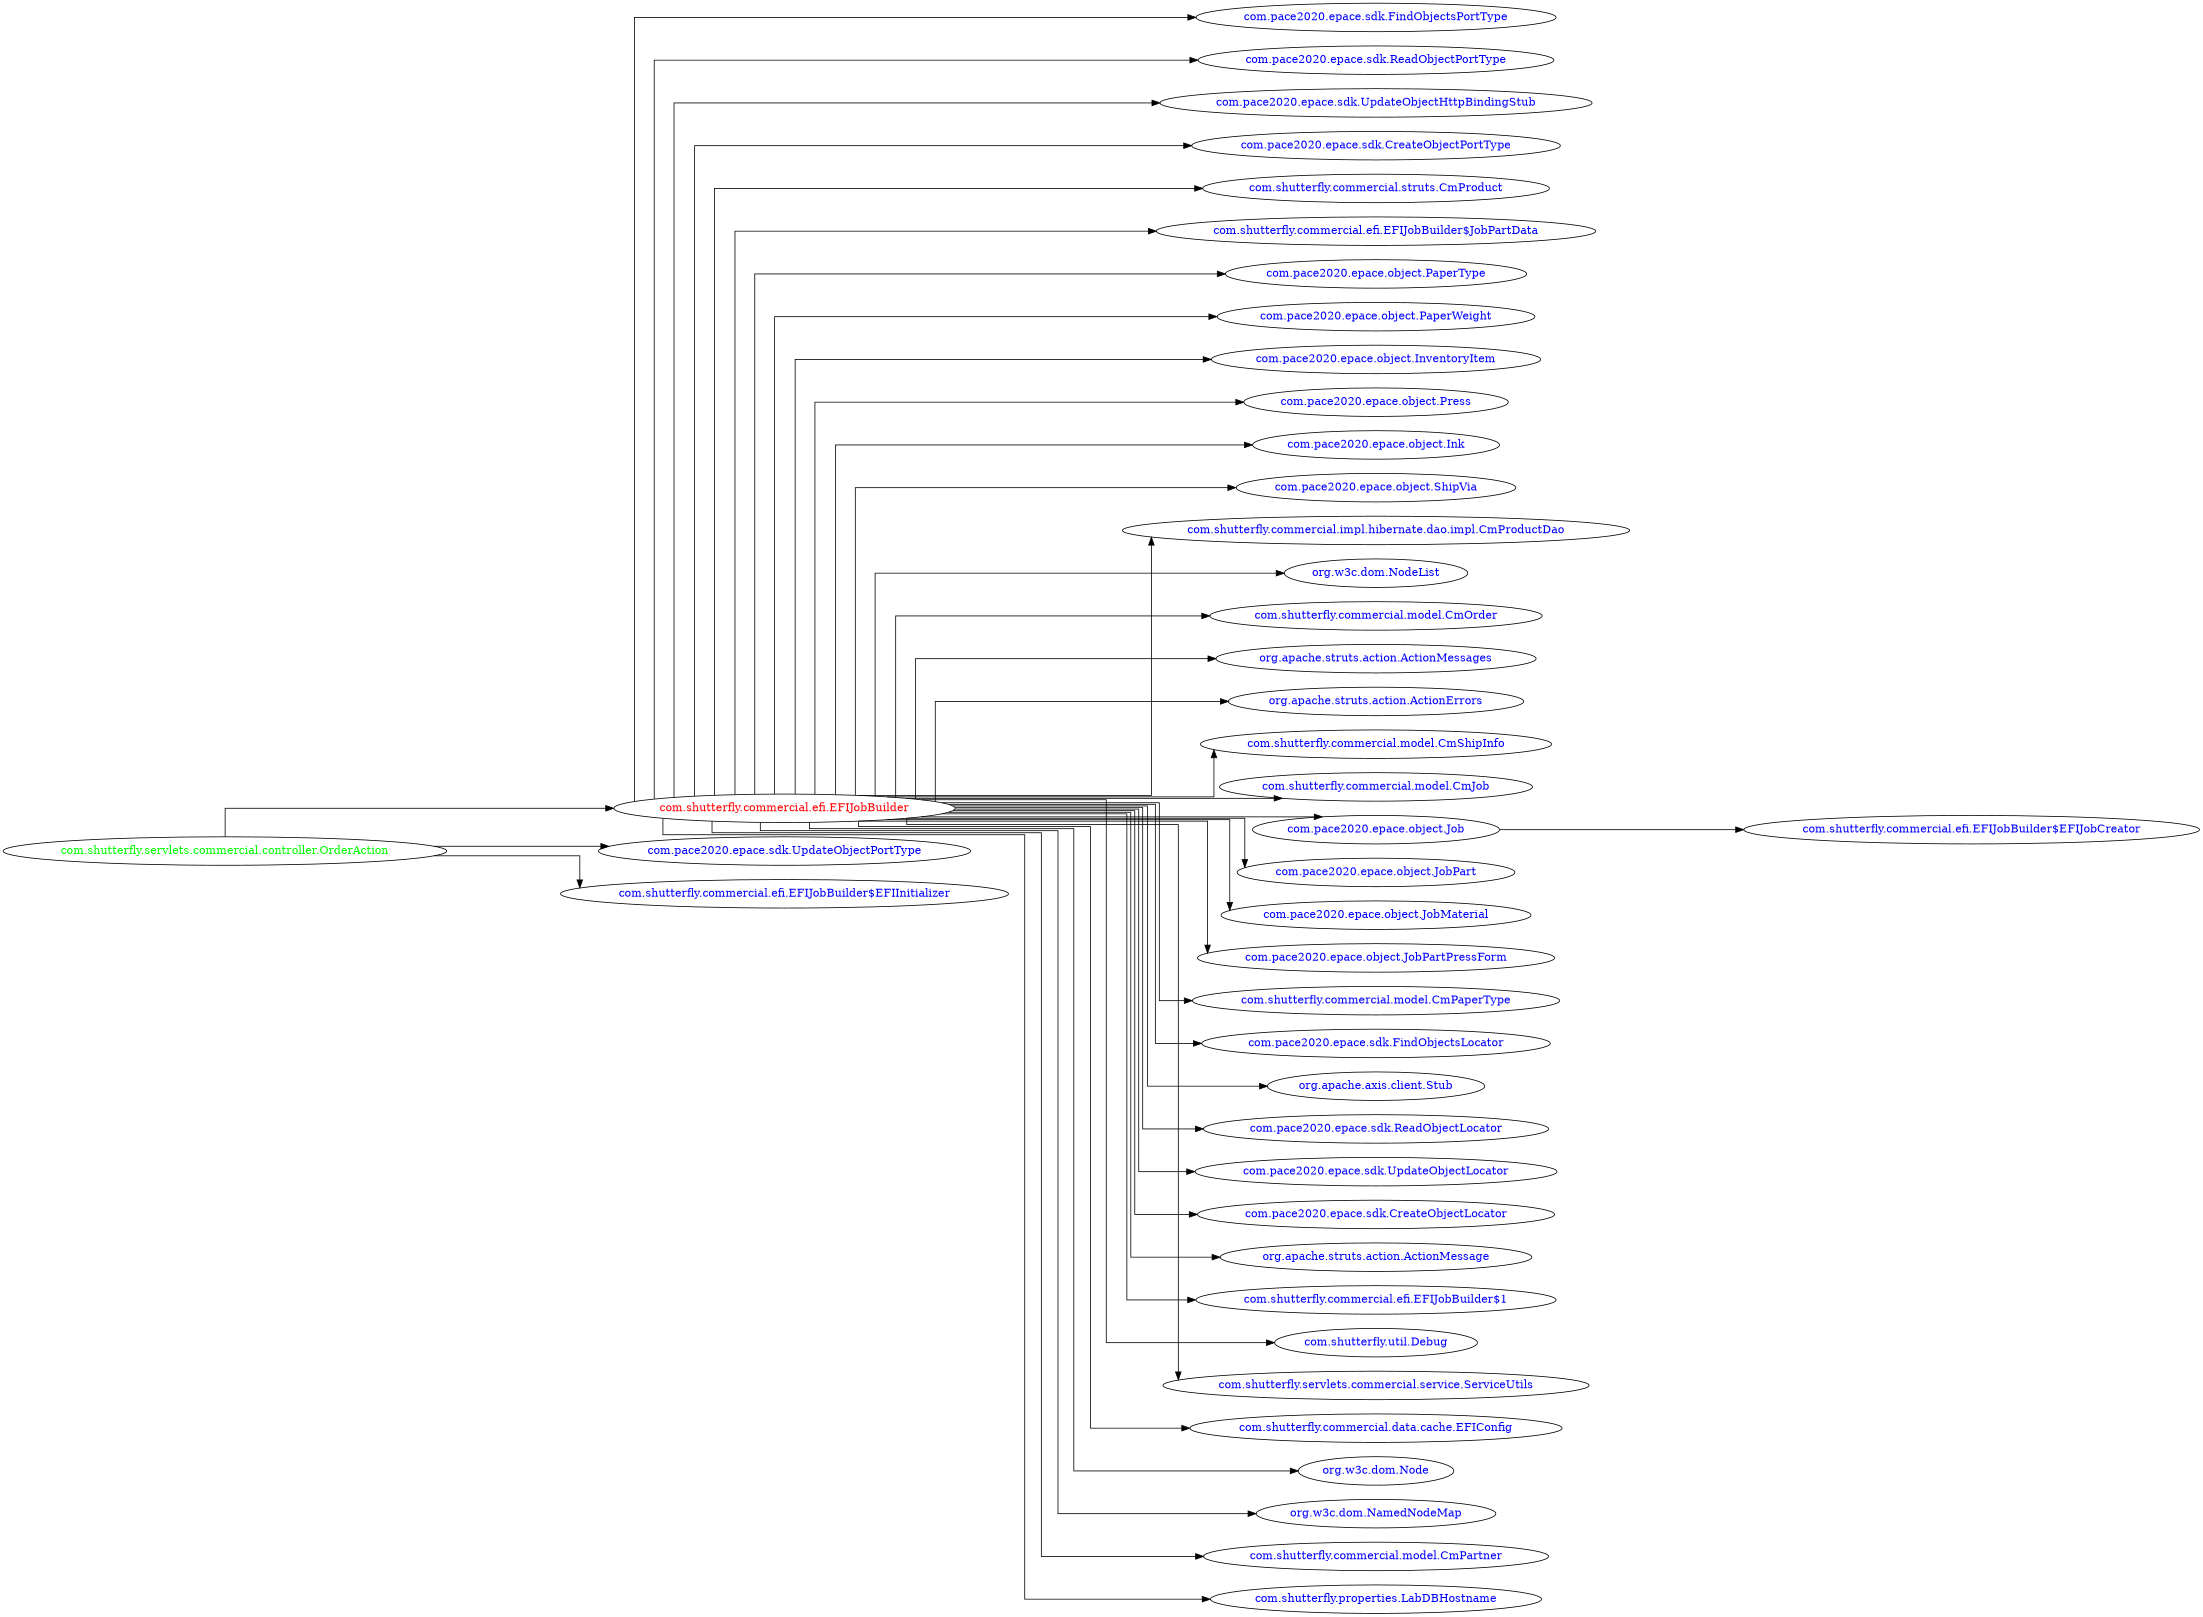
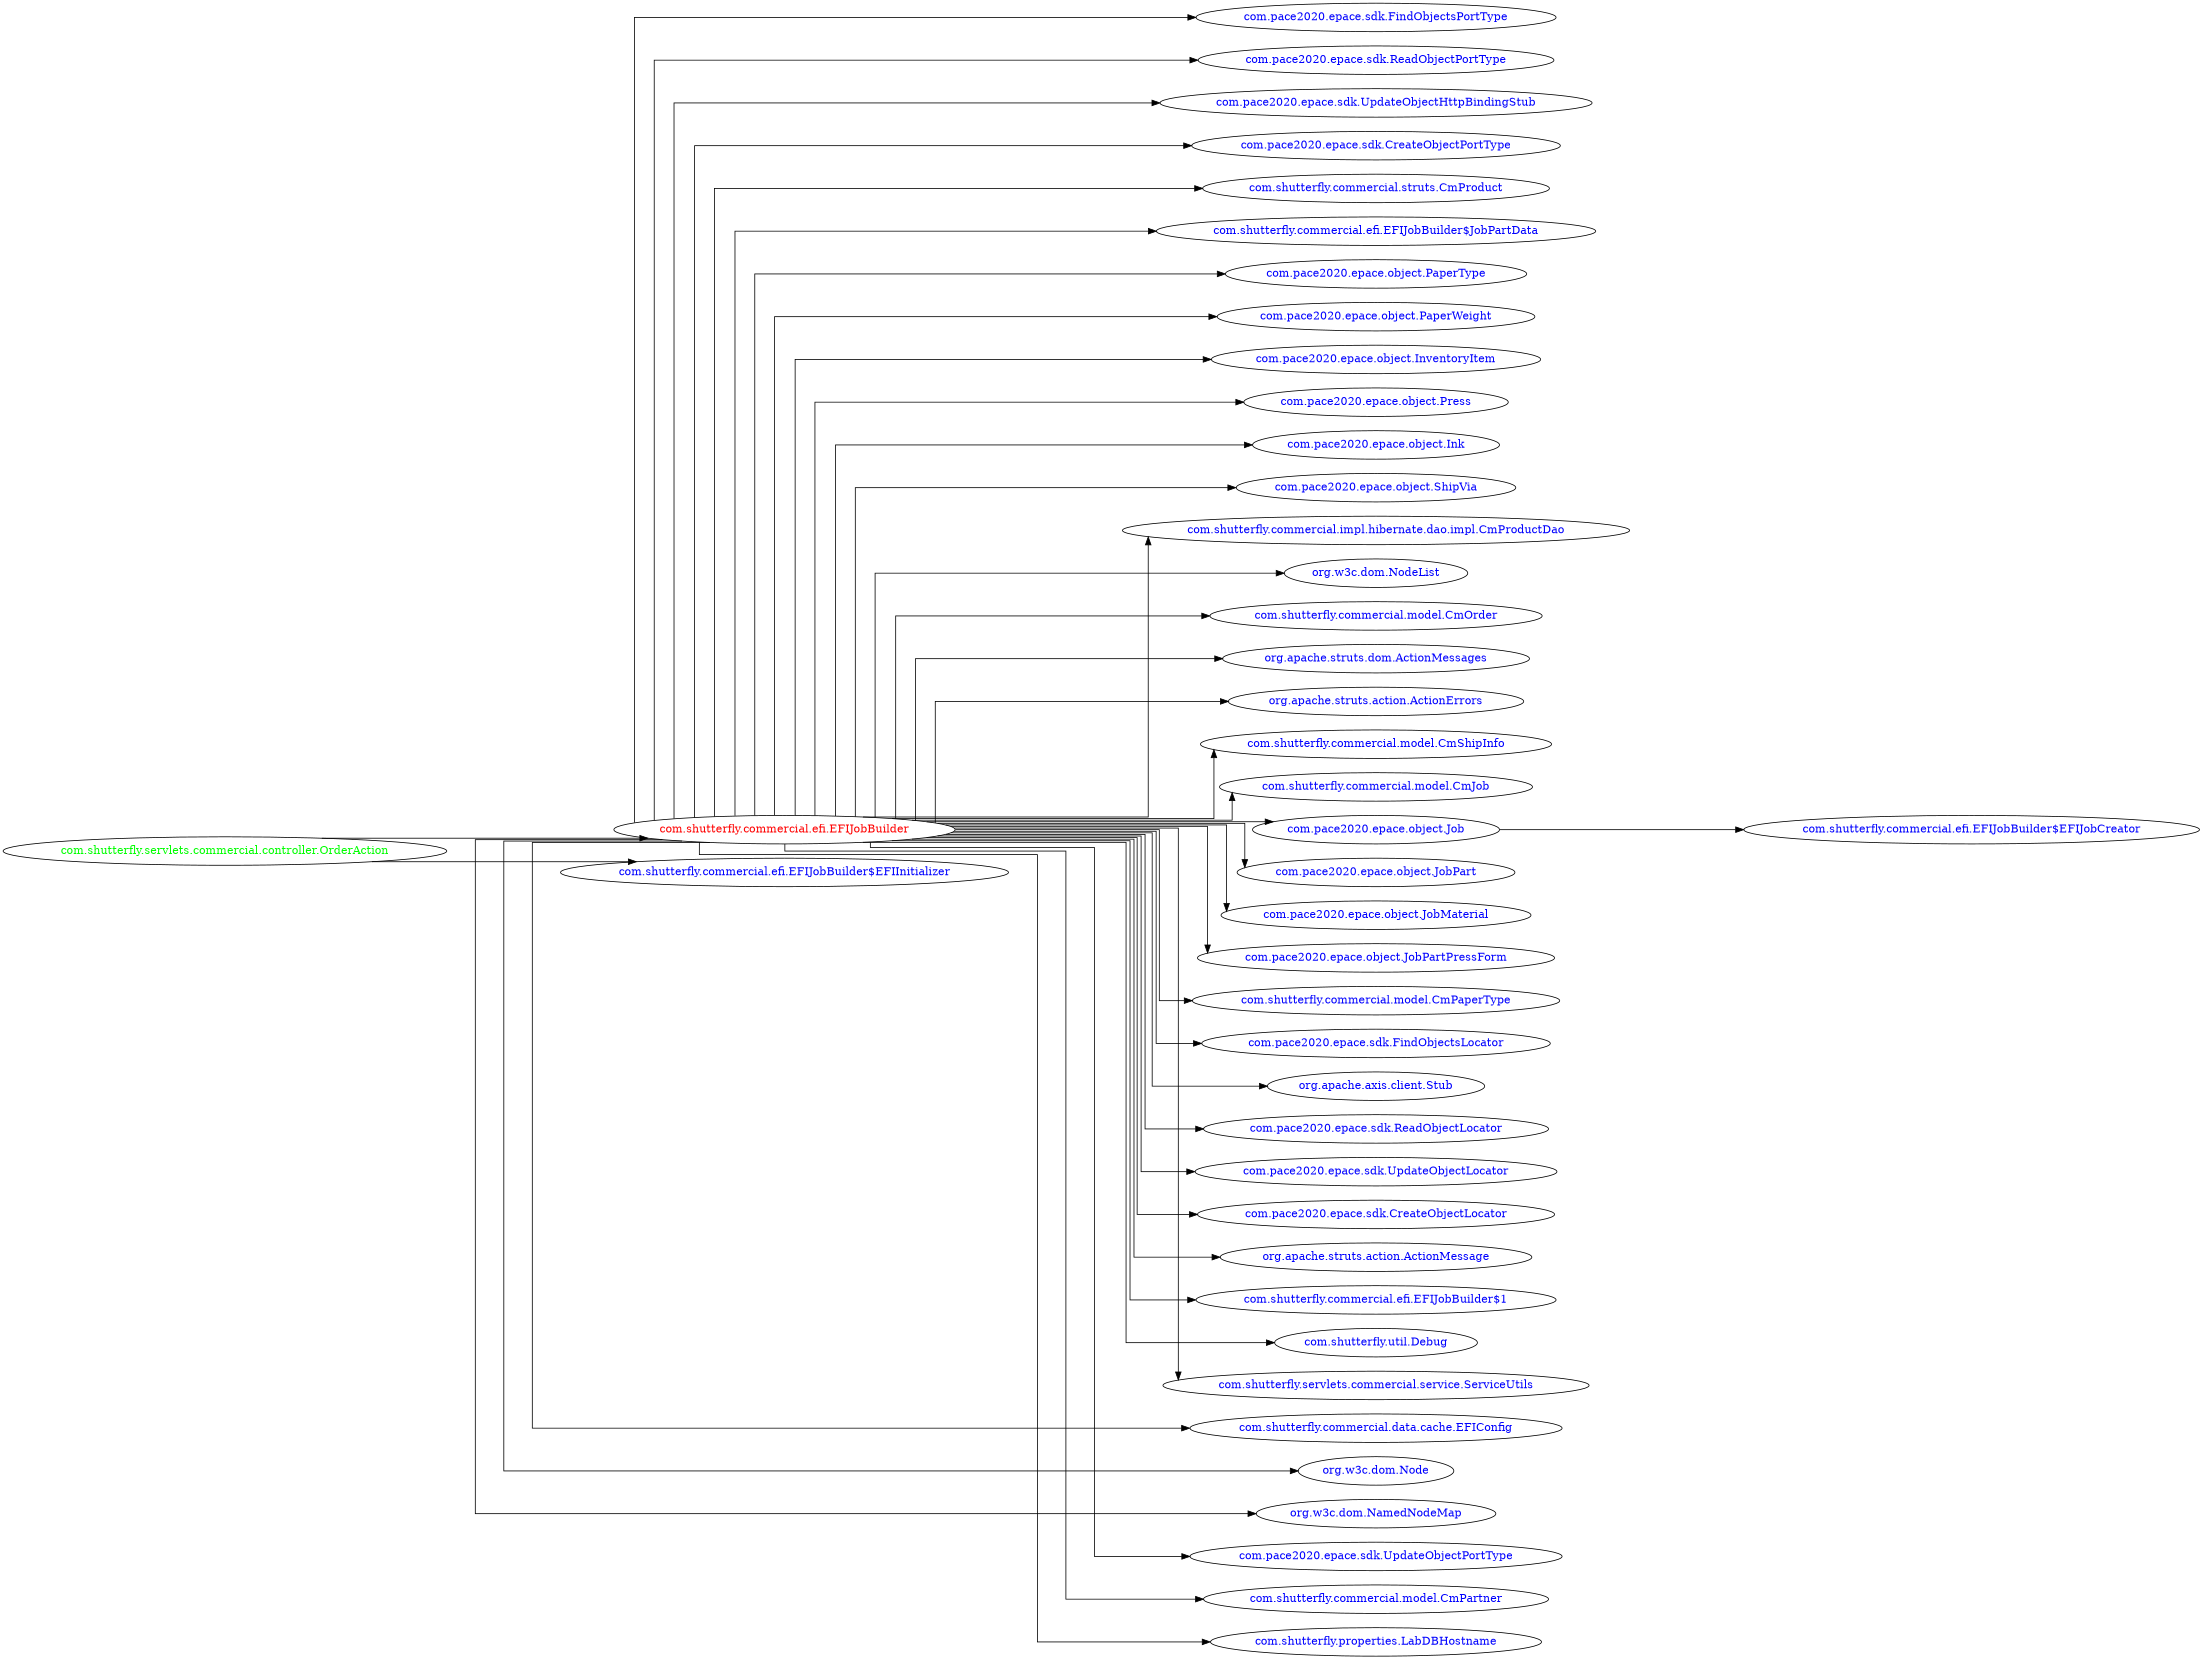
node "org.apache.struts.action.ActionMessages": label "org.apache.struts.action.ActionMessages" -> "org.apache.struts.dom.ActionMessages"
edge "com.shutterfly.servlets.commercial.controller.OrderAction" -> "com.pace2020.epace.sdk.UpdateObjectPortType": now "com.shutterfly.commercial.efi.EFIJobBuilder" -> "com.pace2020.epace.sdk.UpdateObjectPortType"
